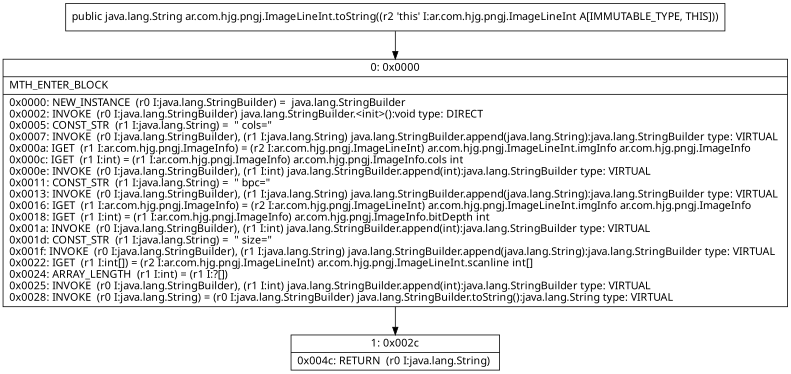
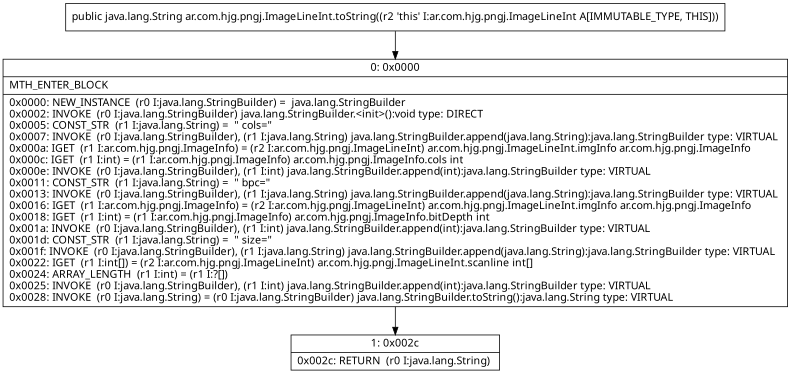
node "1: 0x002c": text "0x004c: RETURN  (r0 I:java.lang.String)" -> "0x002c: RETURN  (r0 I:java.lang.String)"
